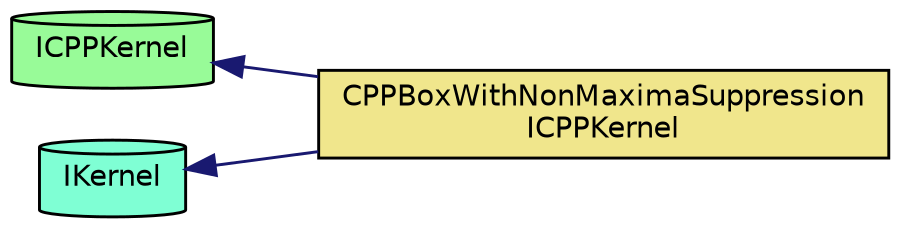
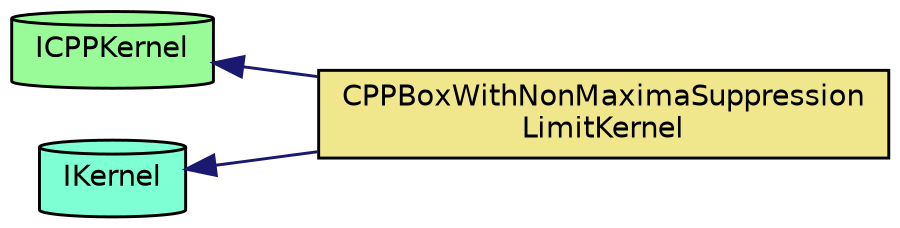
node "CPPBoxWithNonMaximaSuppression ICPPKernel": label "CPPBoxWithNonMaximaSuppression ICPPKernel" -> "CPPBoxWithNonMaximaSuppression LimitKernel"
